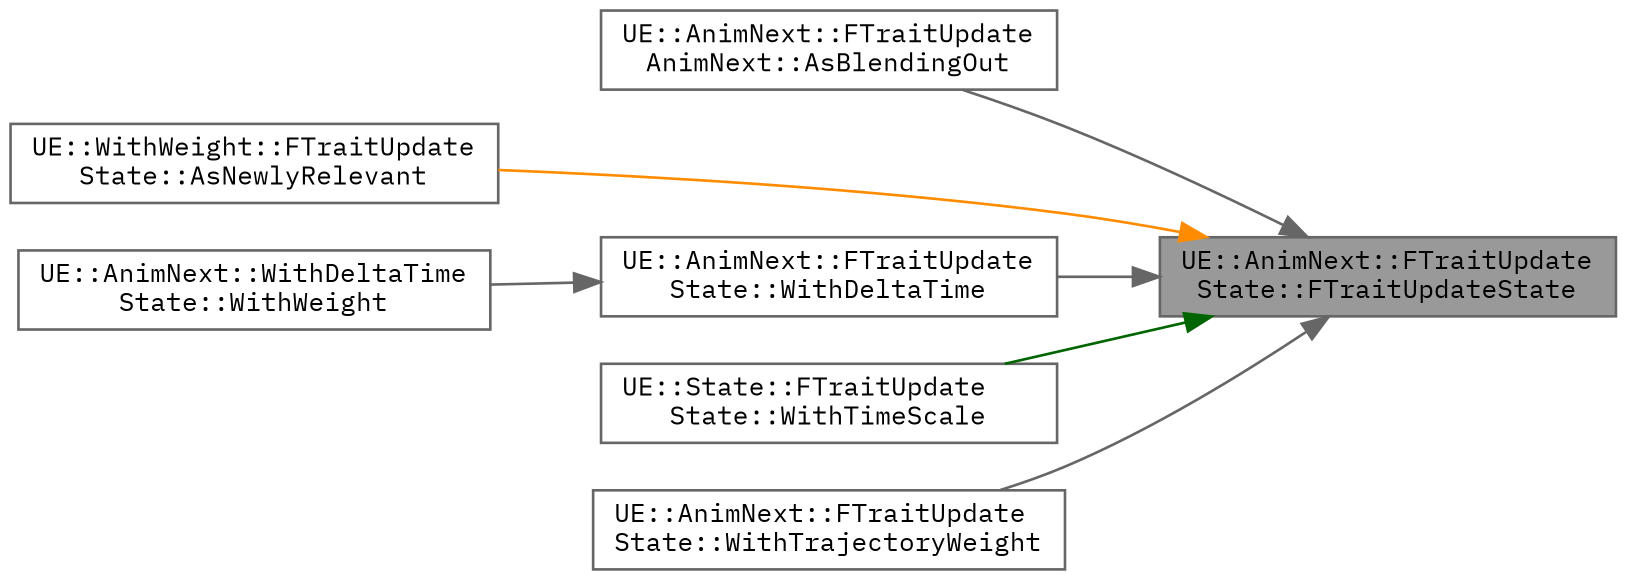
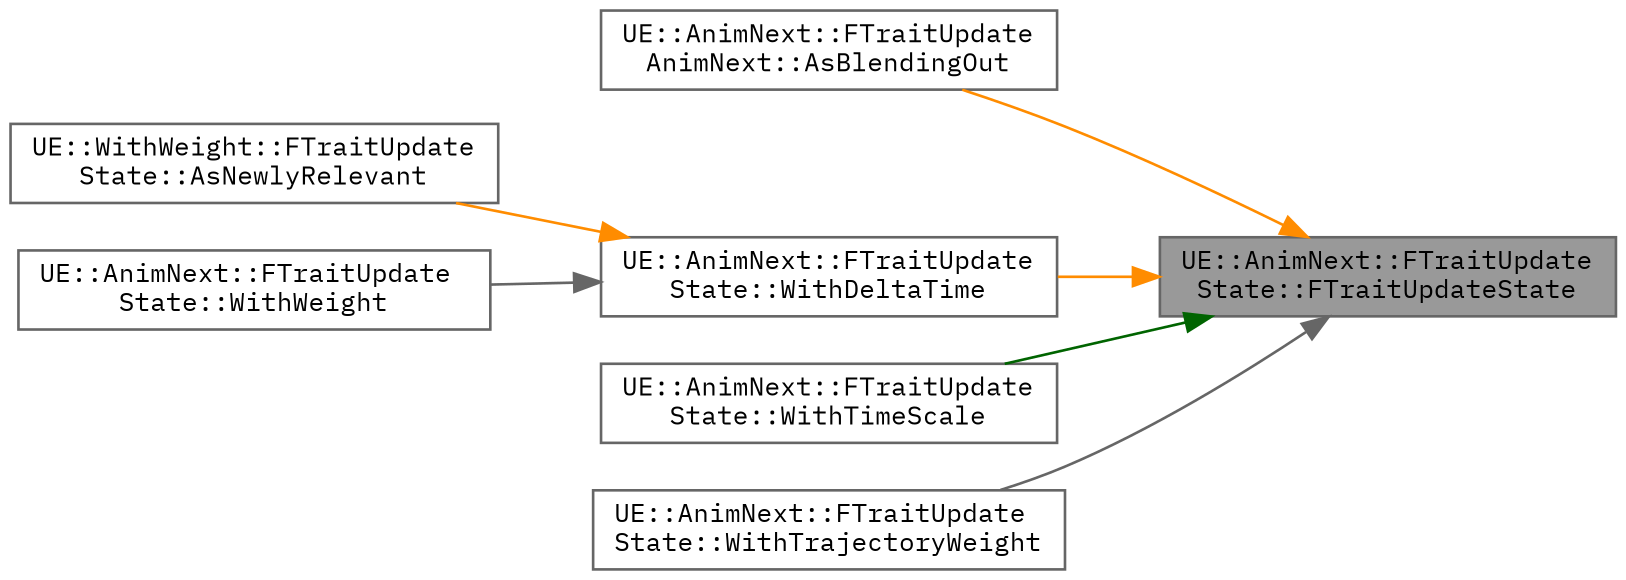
edge "UE::AnimNext::FTraitUpdate AnimNext::AsBlendingOut" -> "UE::AnimNext::FTraitUpdate State::FTraitUpdateState": color gray40 -> darkorange
edge "UE::WithWeight::FTraitUpdate State::AsNewlyRelevant" -> "UE::AnimNext::FTraitUpdate State::FTraitUpdateState": now "UE::WithWeight::FTraitUpdate State::AsNewlyRelevant" -> "UE::AnimNext::FTraitUpdate State::WithDeltaTime"
edge "UE::AnimNext::FTraitUpdate State::WithDeltaTime" -> "UE::AnimNext::FTraitUpdate State::FTraitUpdateState": color gray40 -> darkorange
node "UE::AnimNext::WithDeltaTime State::WithWeight": label "UE::AnimNext::WithDeltaTime State::WithWeight" -> "UE::AnimNext::FTraitUpdate State::WithWeight"
node "UE::State::FTraitUpdate State::WithTimeScale": label "UE::State::FTraitUpdate State::WithTimeScale" -> "UE::AnimNext::FTraitUpdate State::WithTimeScale"
